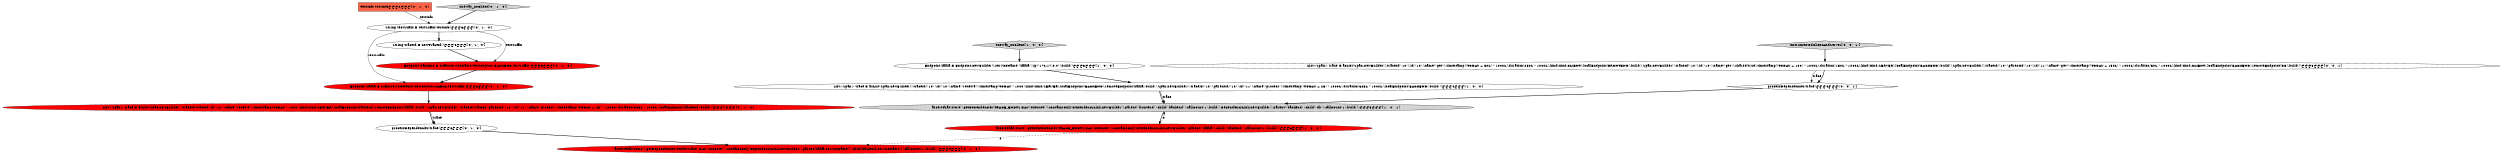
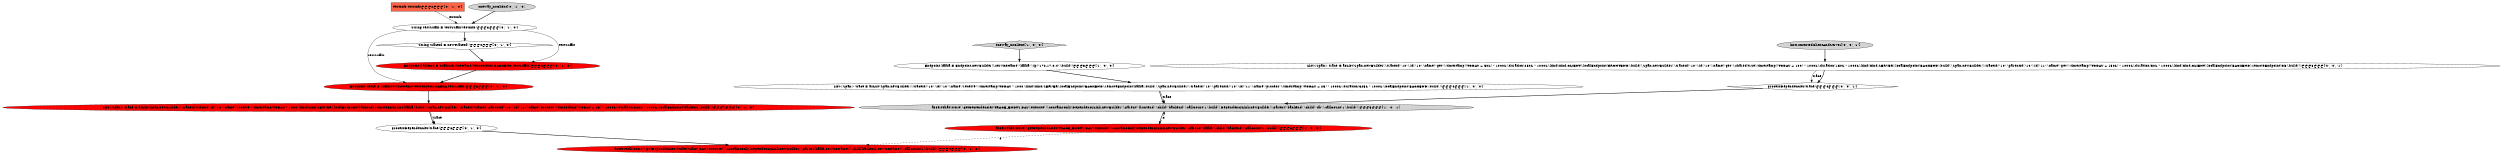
node "oneway_noClient['0', '1', '0']": shape diamond -> ellipse
node "String traceId = newTraceId()@@@4@@@['0', '1', '0']": shape ellipse -> diamond
node "instrumentedClientAndServer['0', '0', '1']": shape diamond -> ellipse
